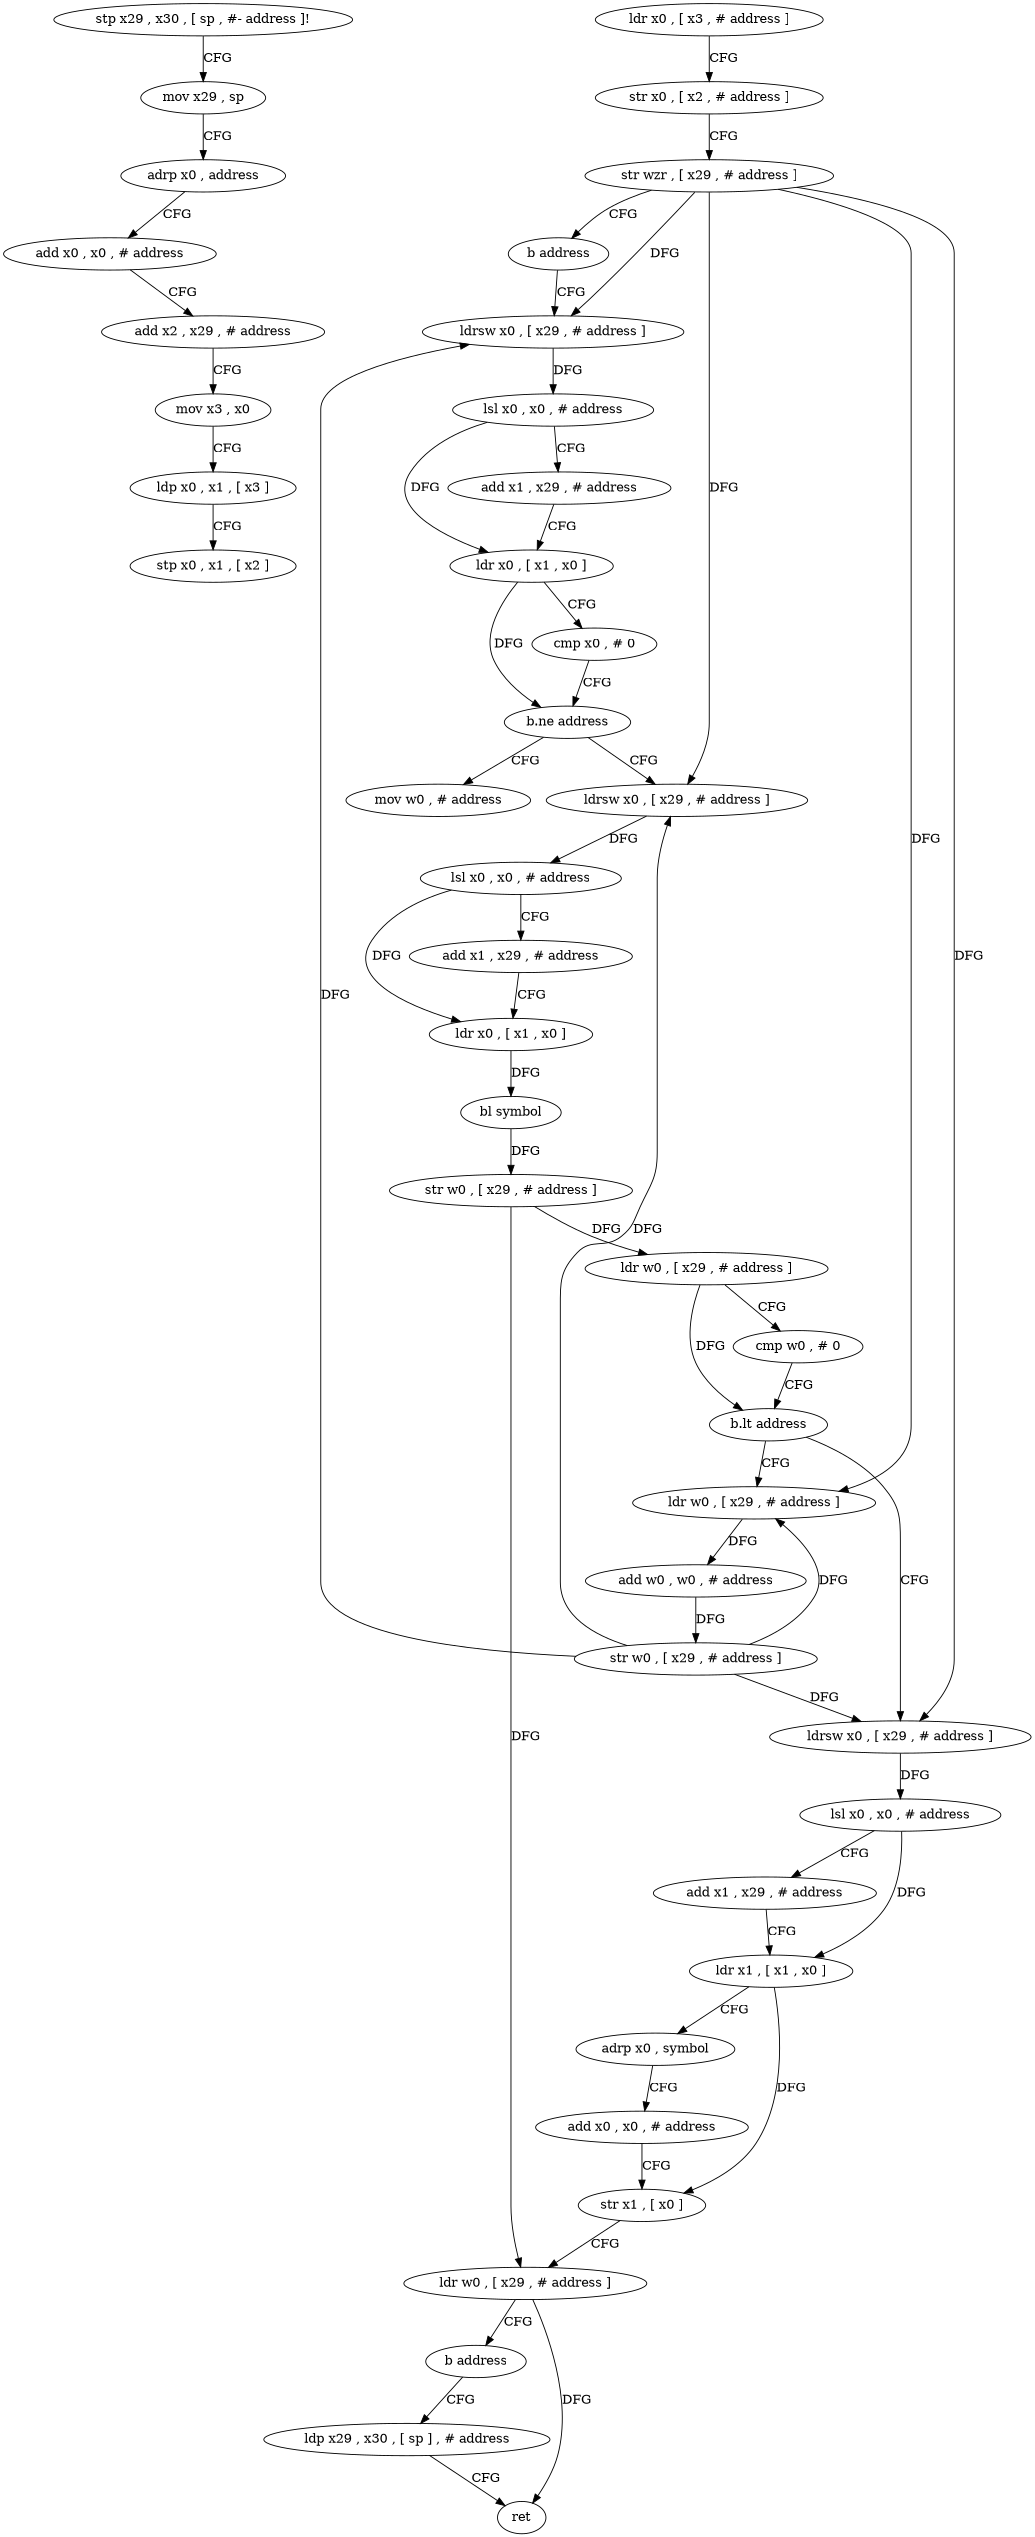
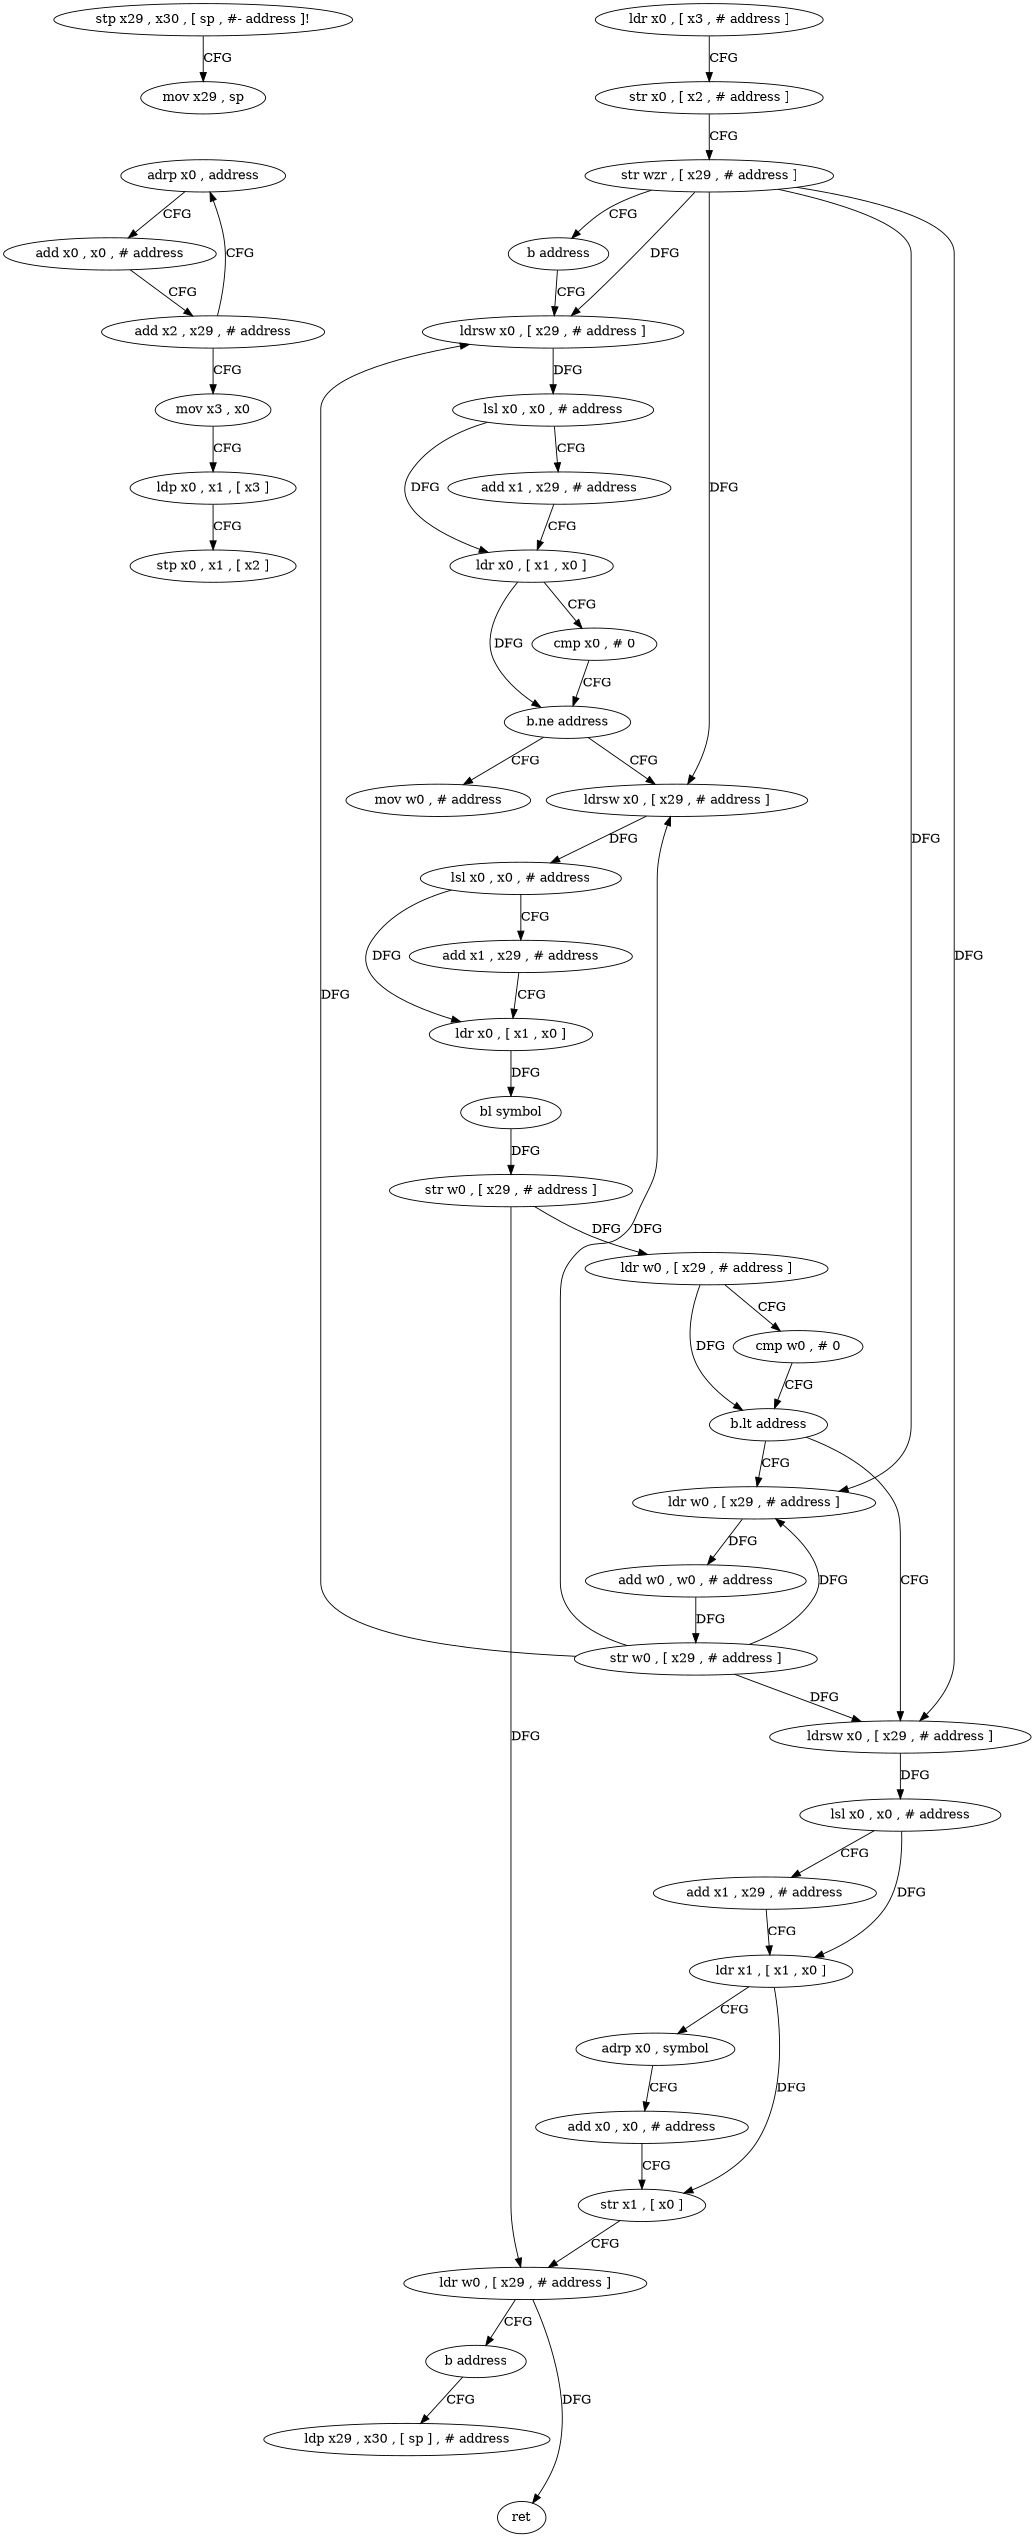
edge "mov x29 , sp" -> "adrp x0 , address": now "add x2 , x29 , # address" -> "adrp x0 , address"
edge "ldp x29 , x30 , [ sp ] , # address" -> "ret": removed, label "CFG"
